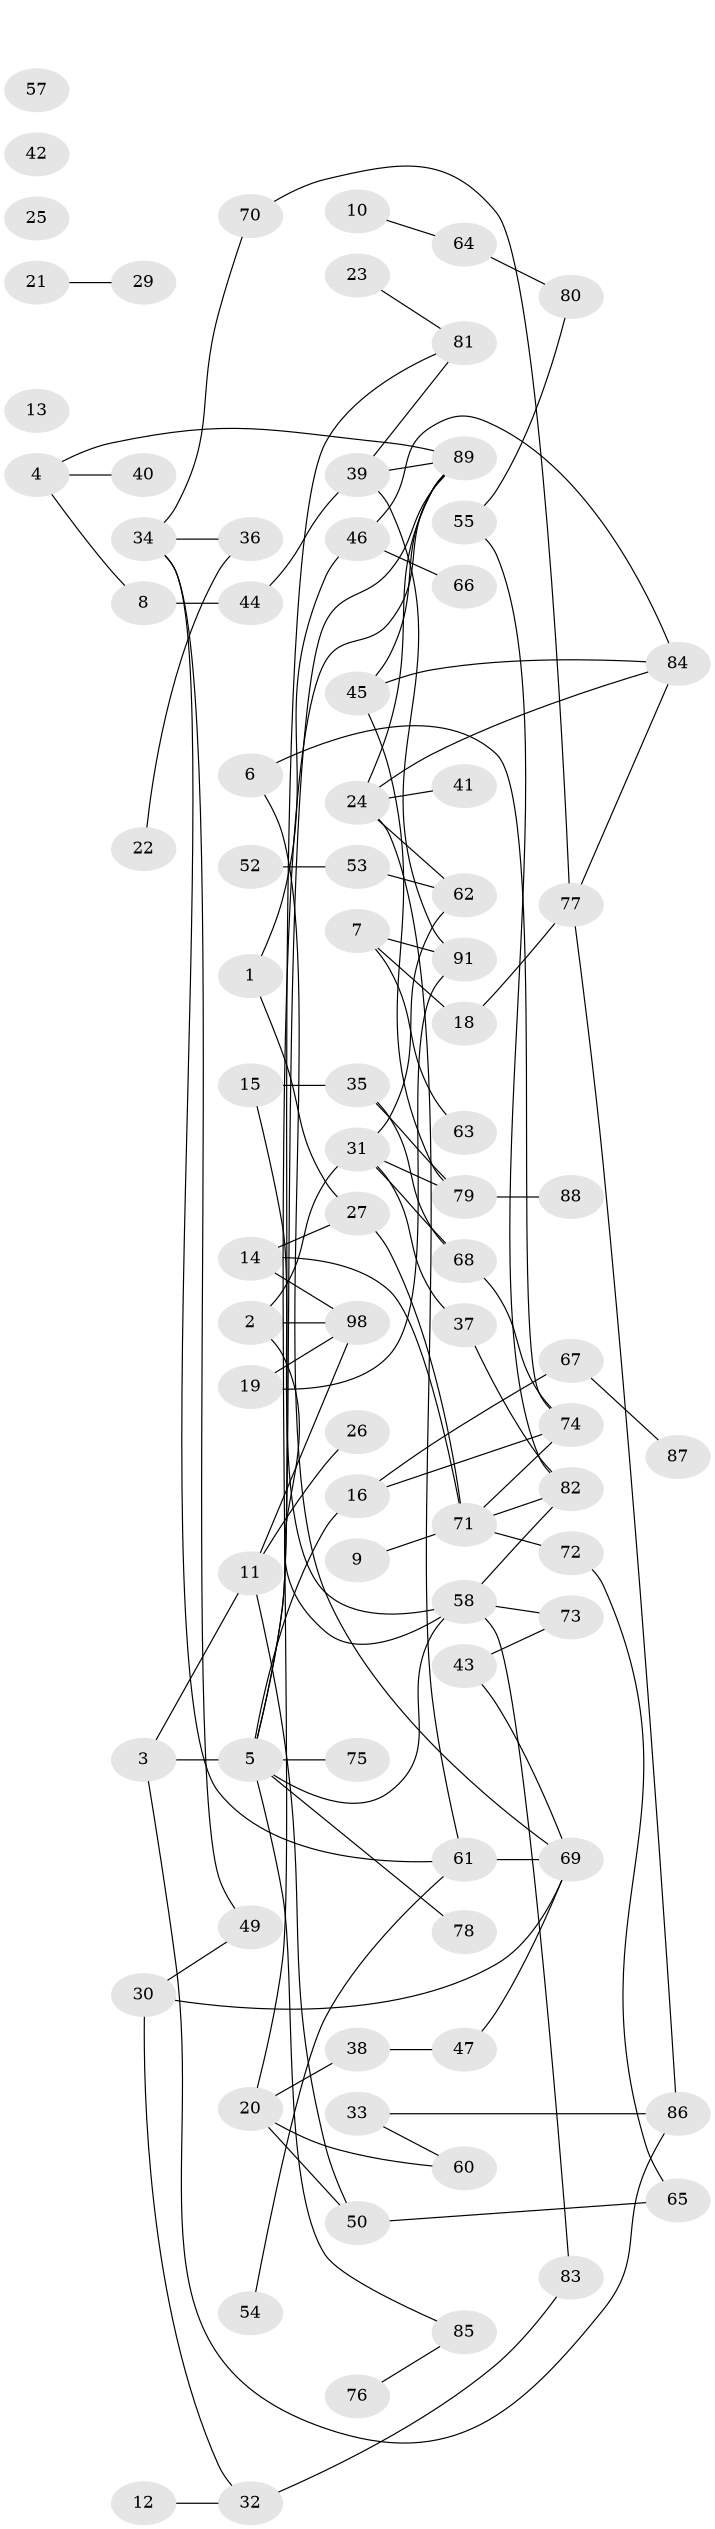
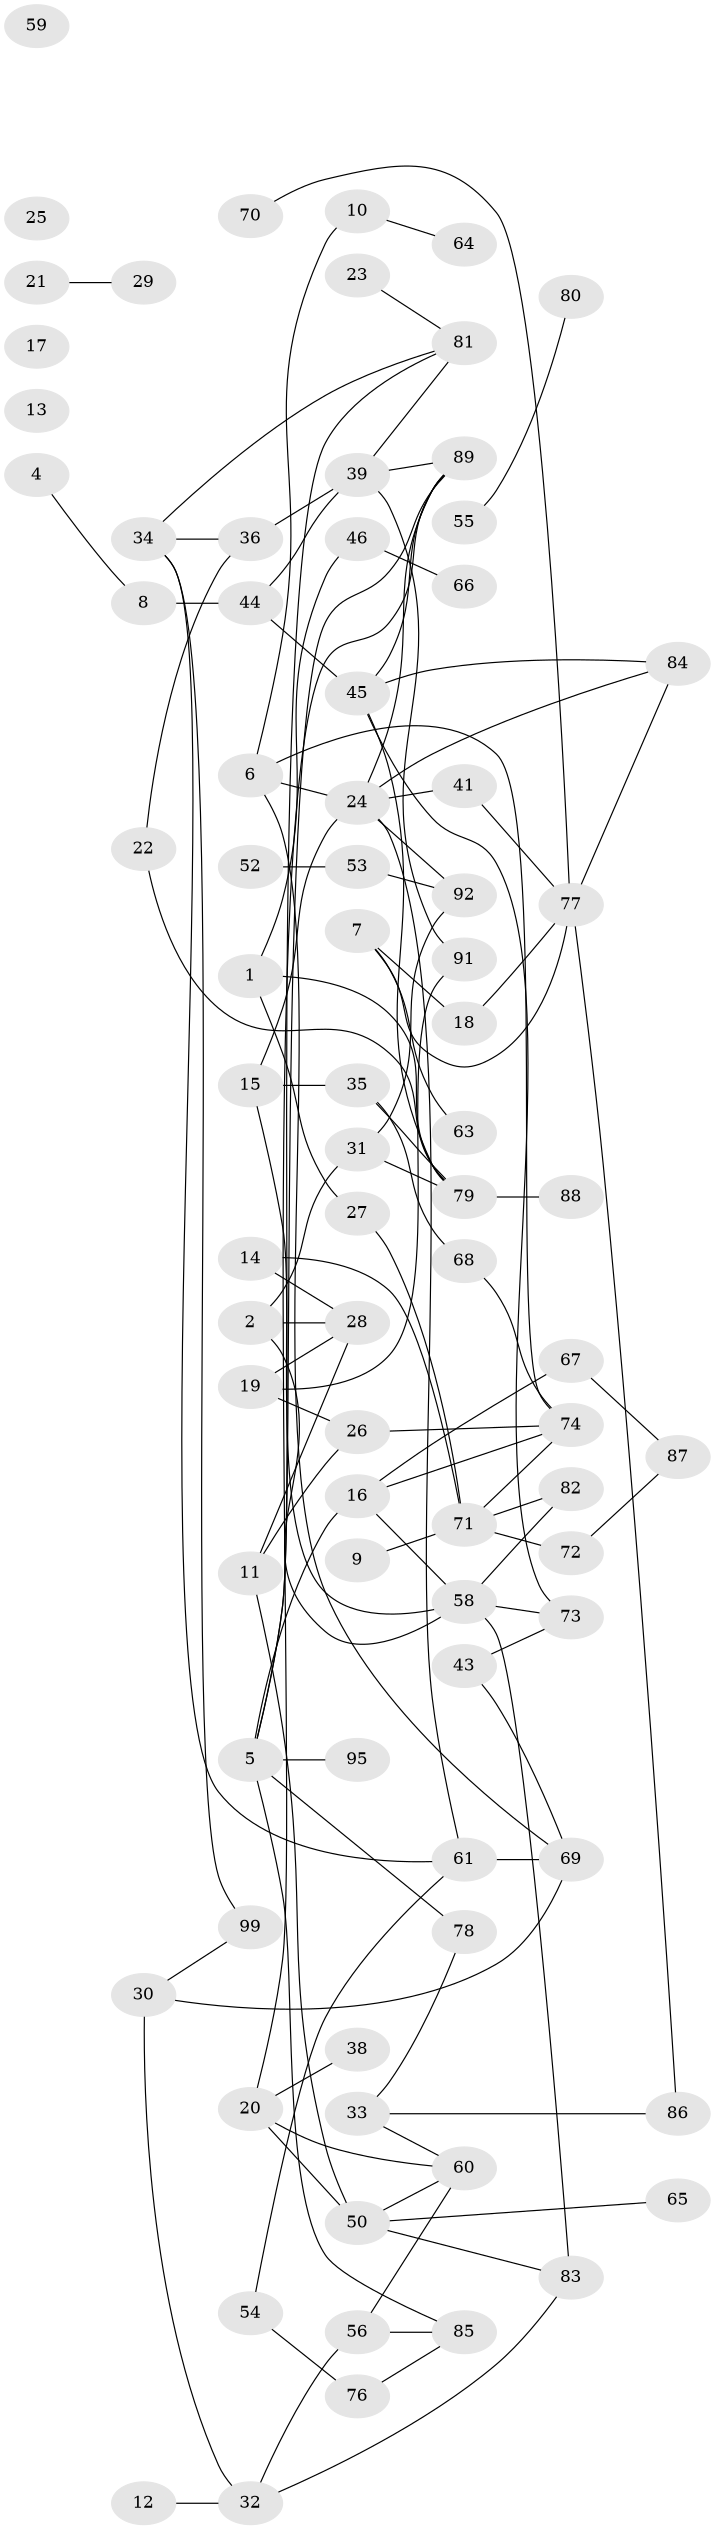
node "59": added
node "57": removed
node "42": removed
edge "64" -- "80": removed
node "17": added
edge "70" -- "34": now "81" -- "34"
edge "89" -- "4": removed
edge "46" -- "84": removed
node "40": removed
edge "10" -- "6": added
edge "39" -- "36": added
edge "44" -- "45": added
edge "6" -- "24": added
edge "41" -- "77": added
edge "24" -- "15": added
node "62": label "62" -> "92"
edge "7" -- "91": now "7" -- "77"
edge "55" -- "82": removed
edge "1" -- "79": added
edge "22" -- "79": added
edge "31" -- "68": removed
edge "27" -- "14": removed
edge "45" -- "73": added
node "98": label "98" -> "28"
node "37": removed
edge "19" -- "26": added
edge "74" -- "26": added
node "3": removed
node "75": label "75" -> "95"
edge "58" -- "5": now "58" -- "16"
edge "72" -- "65": now "72" -- "87"
node "49": label "49" -> "99"
edge "78" -- "33": added
node "47": removed
edge "60" -- "50": added
edge "50" -- "83": added
node "56": added
edge "54" -- "76": added
